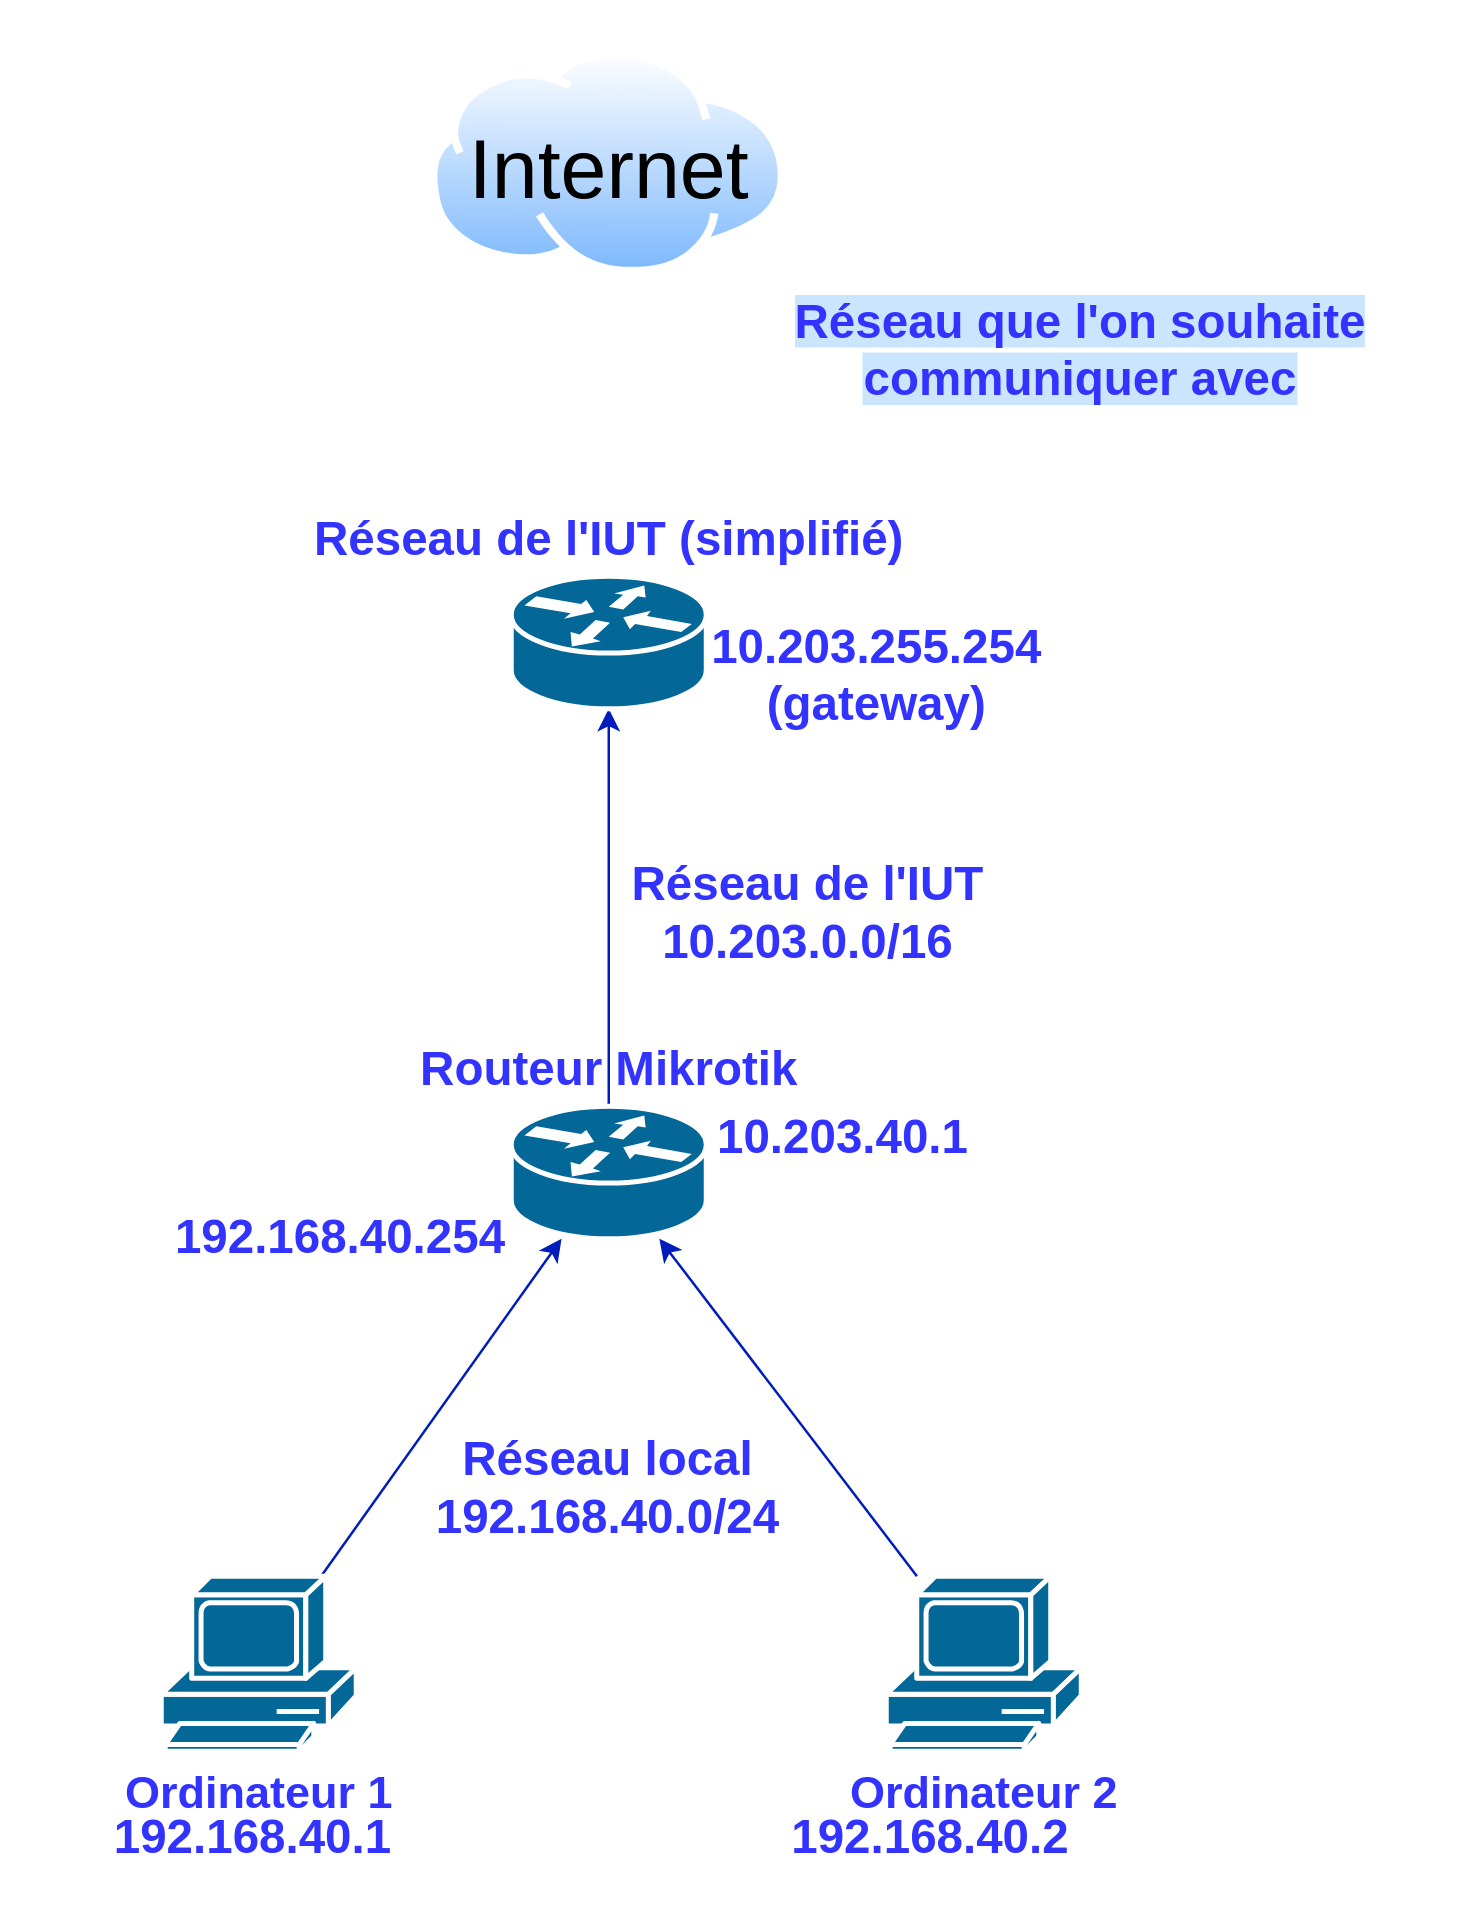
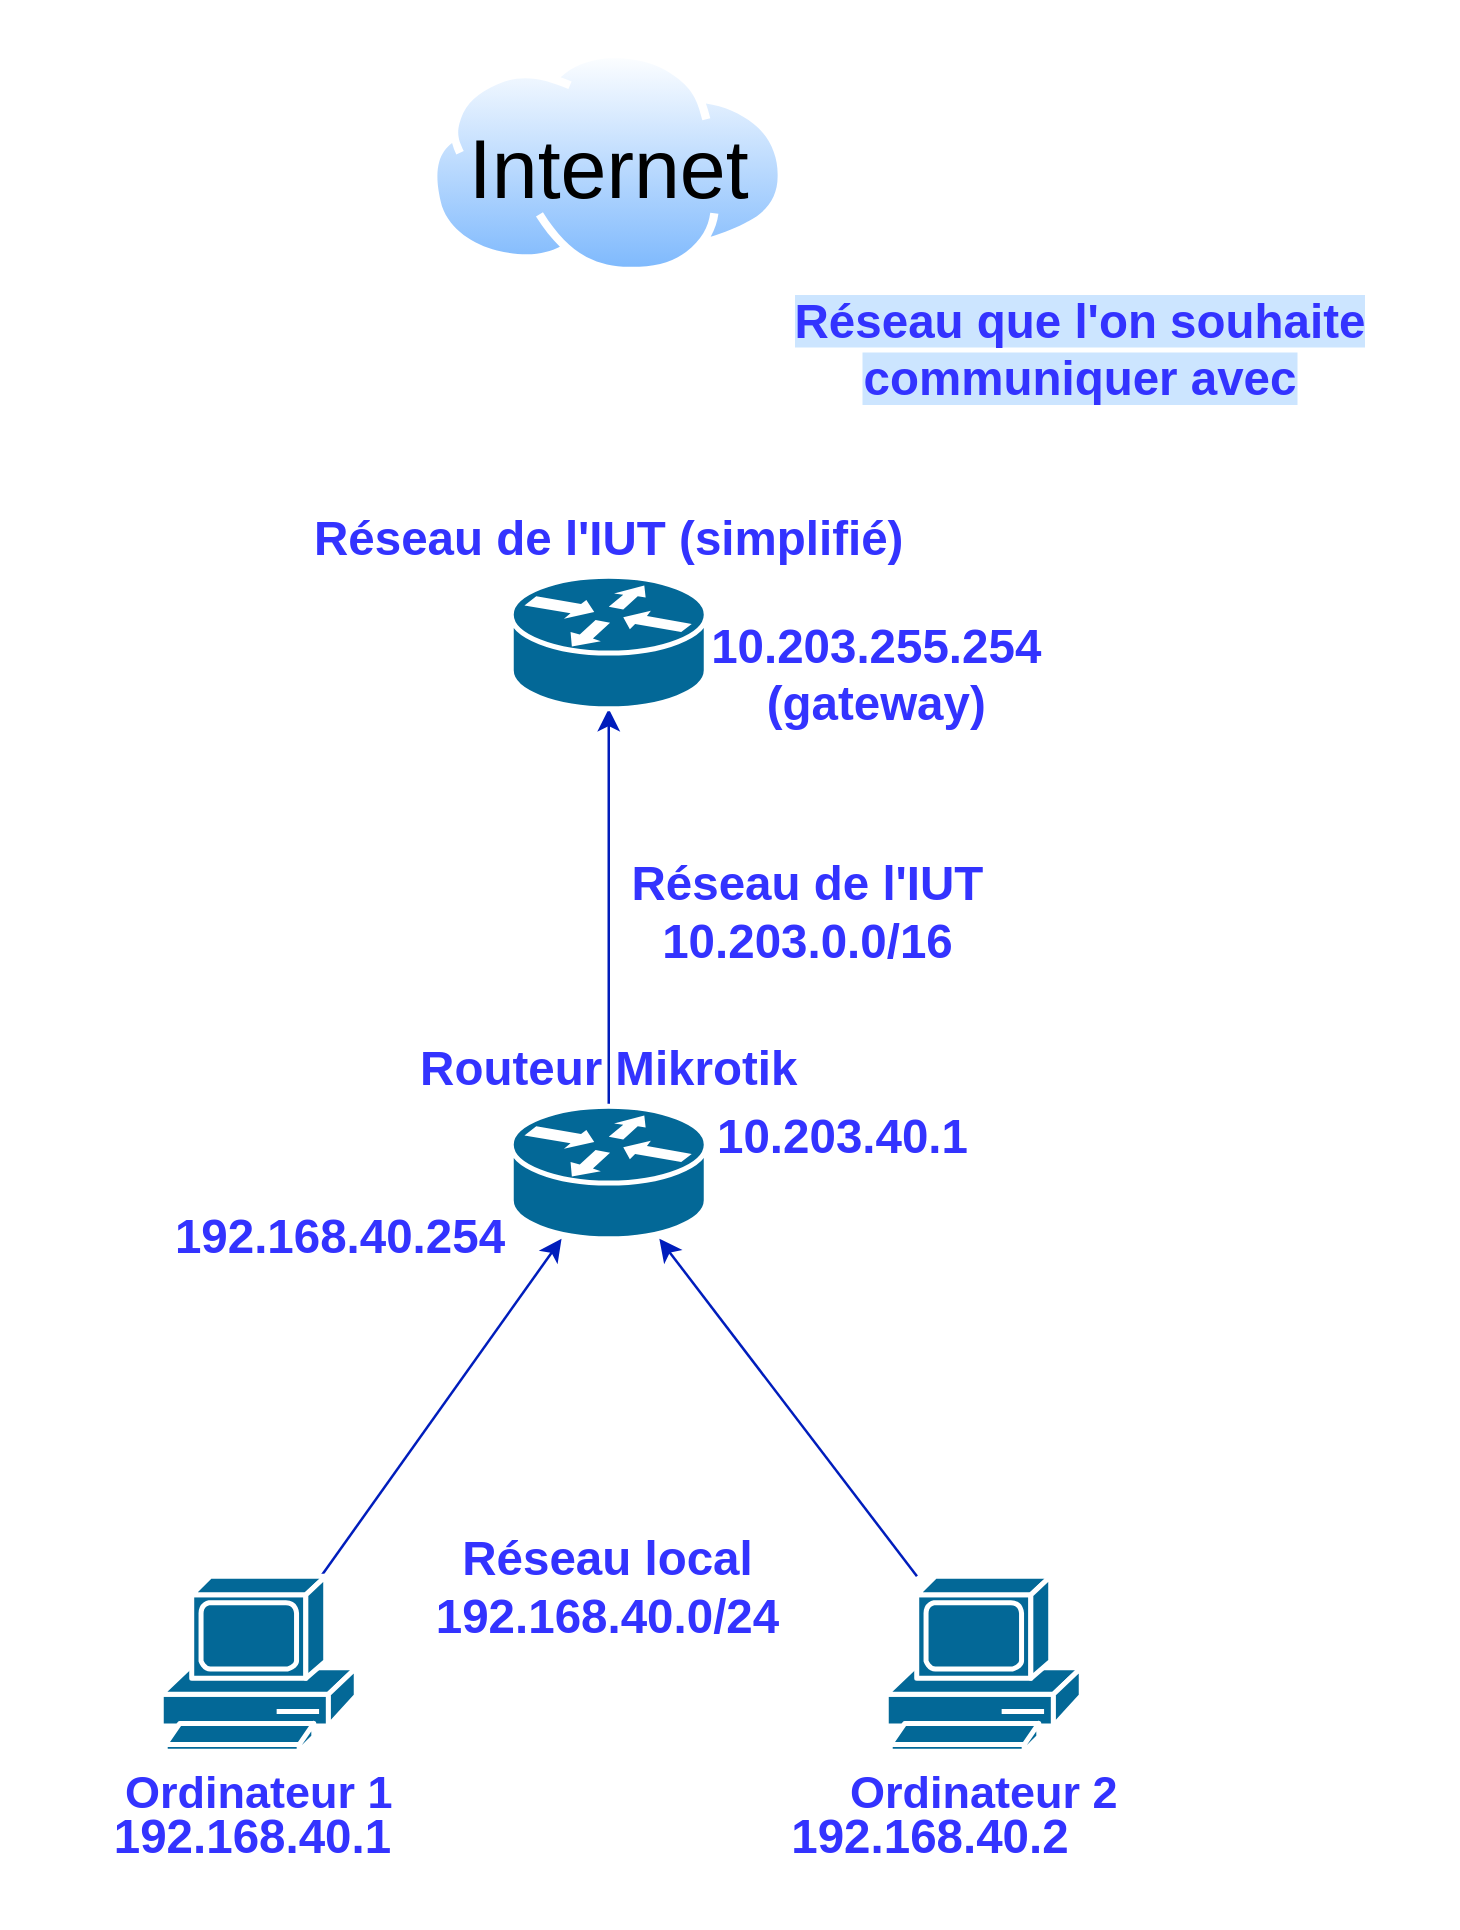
node "Réseau local 192.168.40.0/24": moved (609, 1489) -> (609, 1589)
